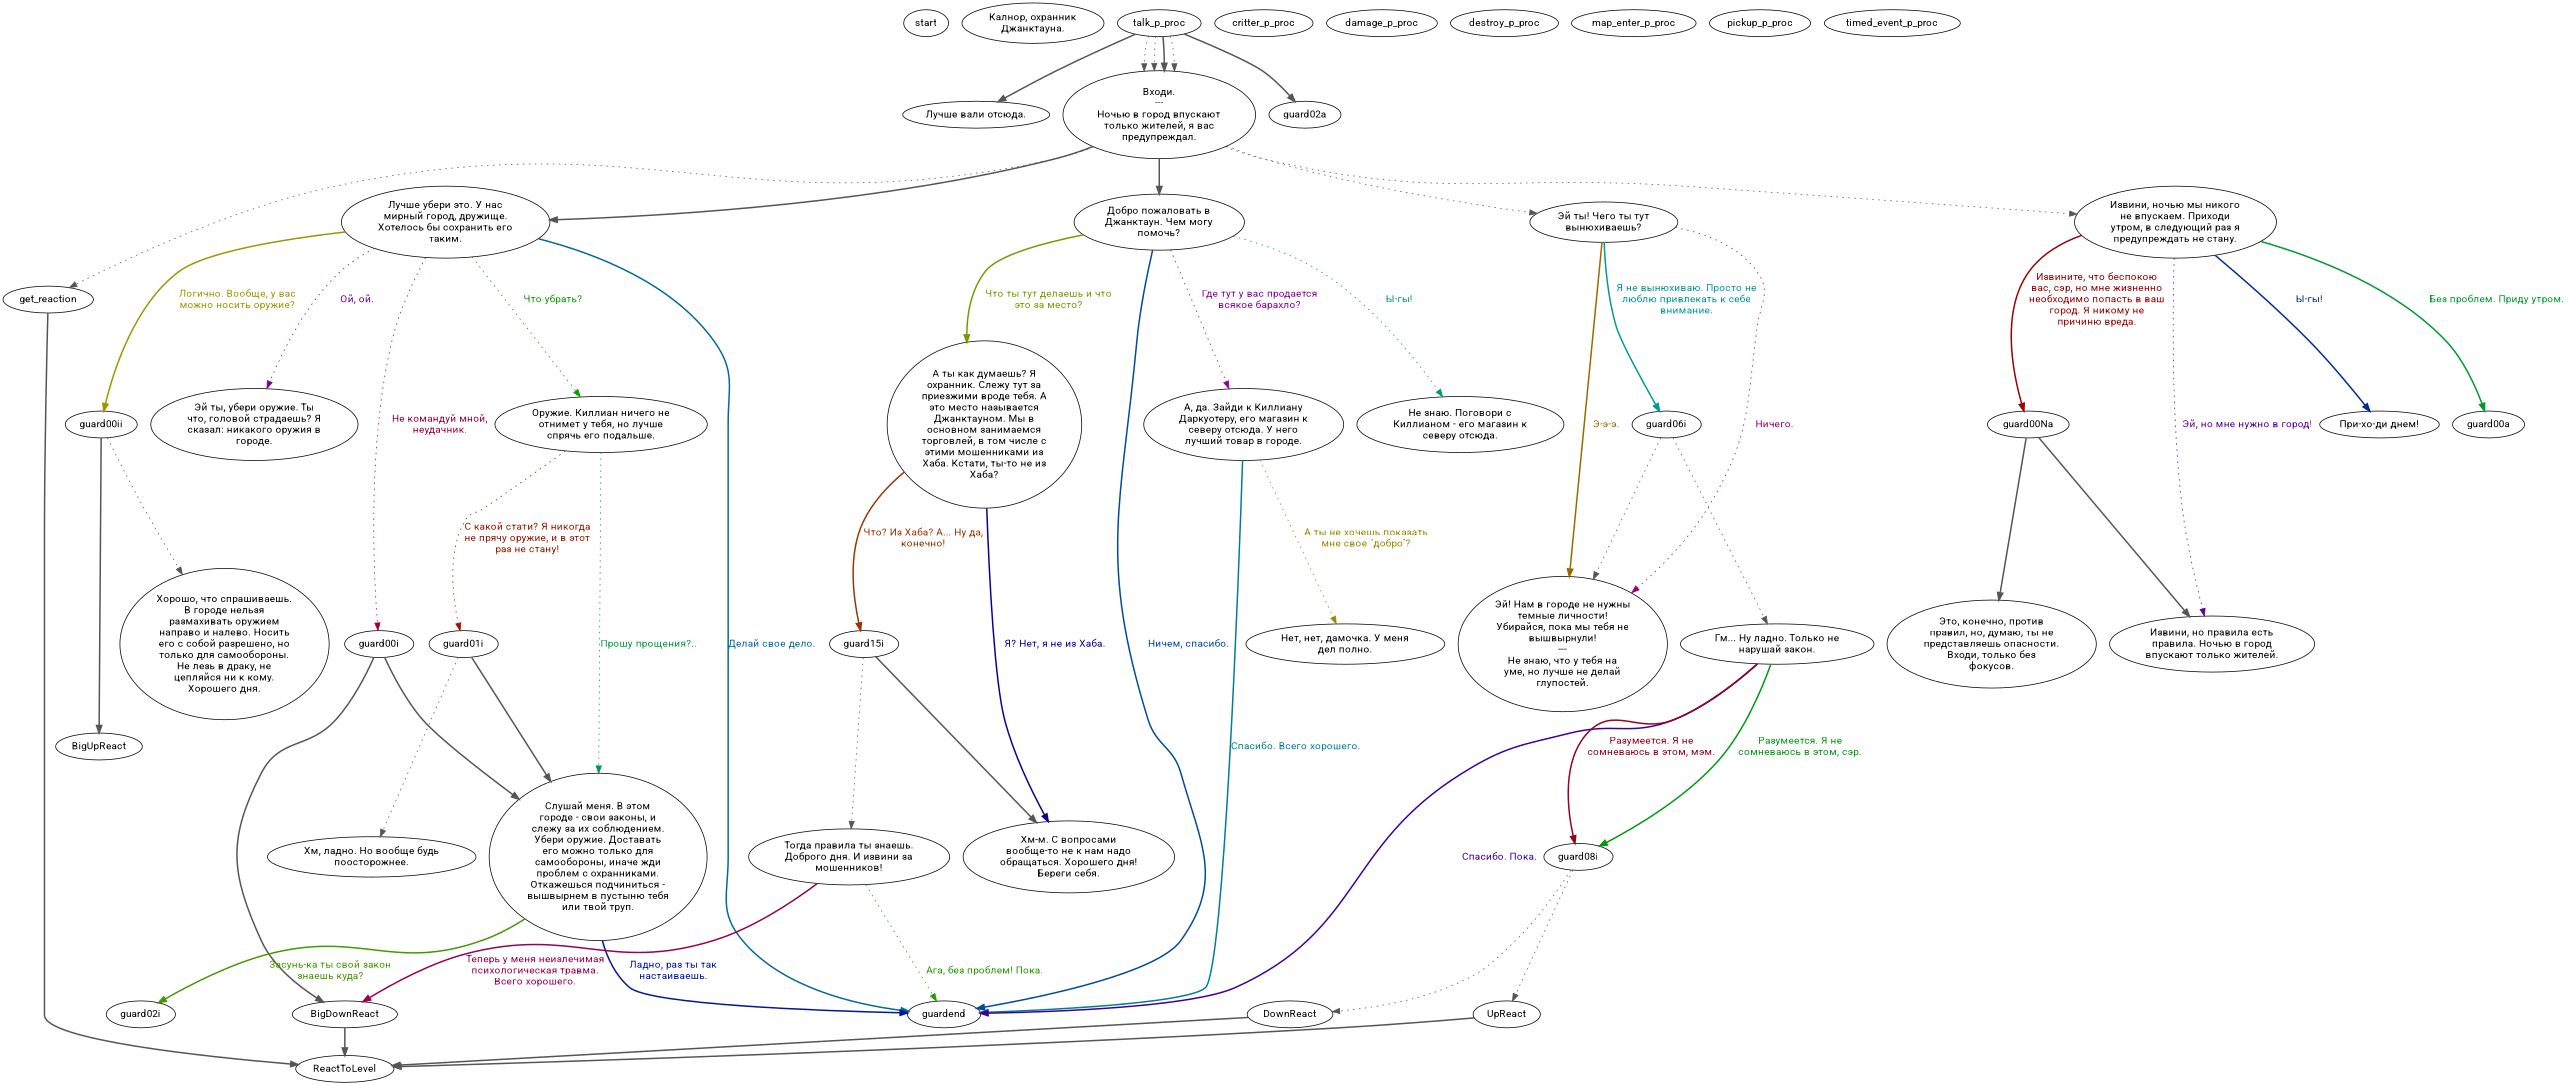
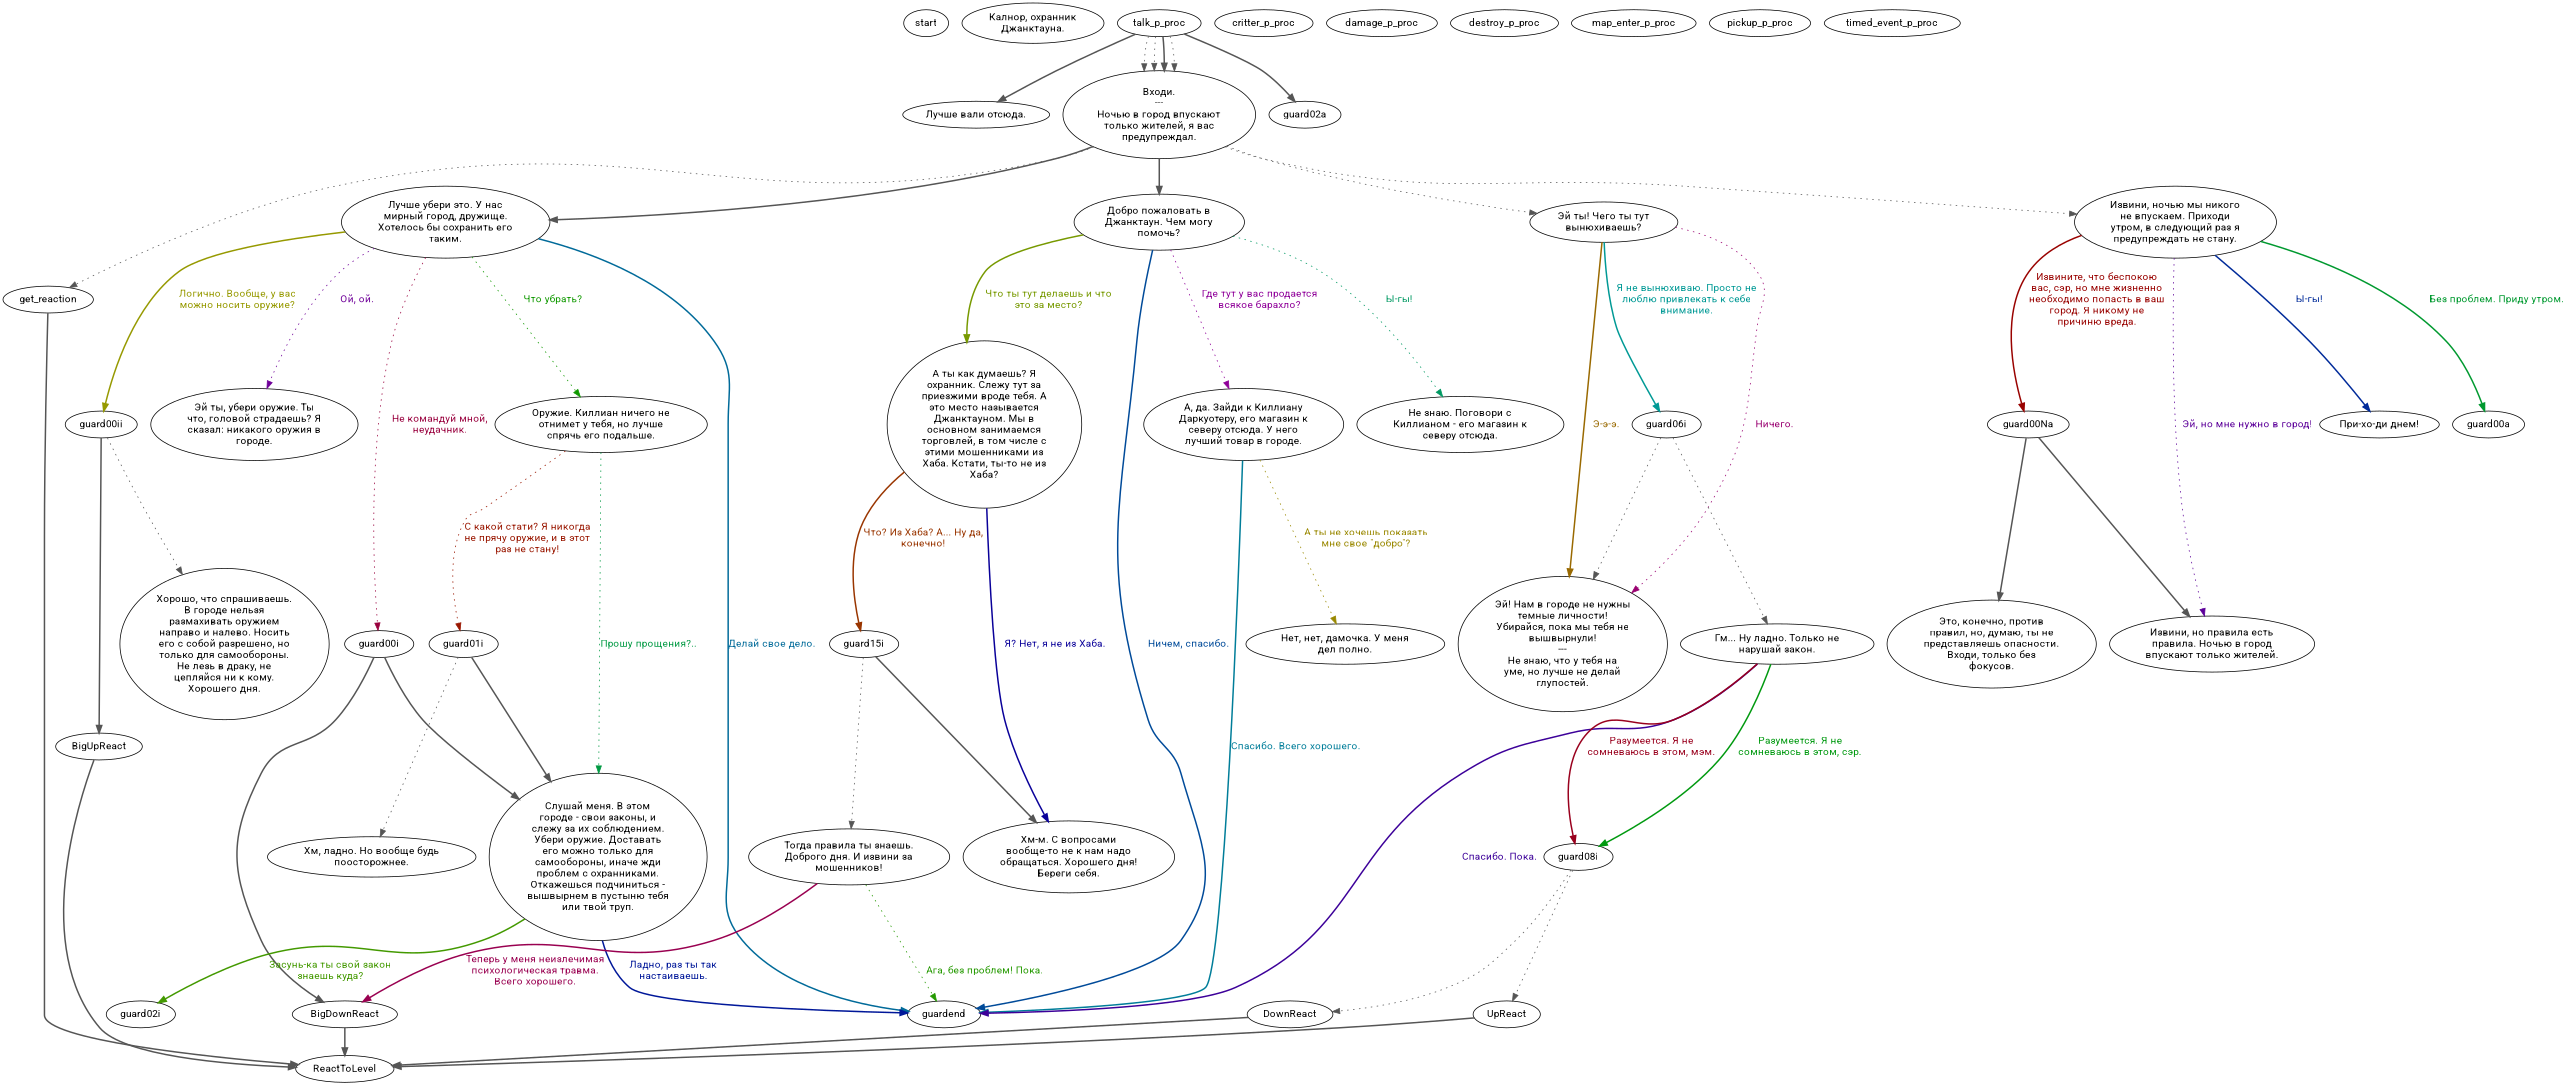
edge "BigUpReact" -> "ReactToLevel": added
